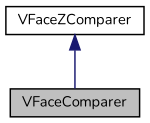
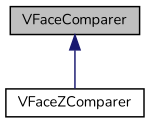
edge "VFaceComparer" -> "VFaceZComparer": reversed
